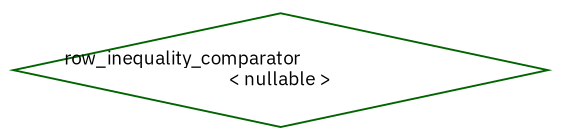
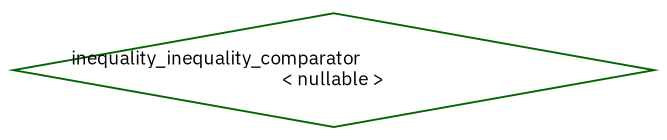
node "row_inequality_comparator < nullable >": label "row_inequality_comparator < nullable >" -> "inequality_inequality_comparator < nullable >"
